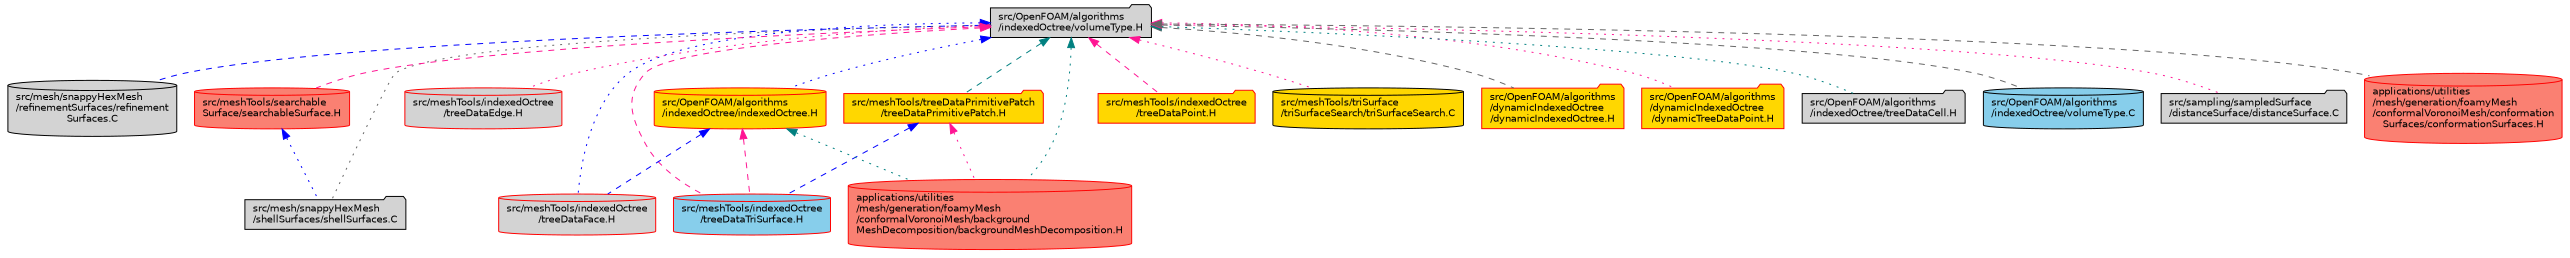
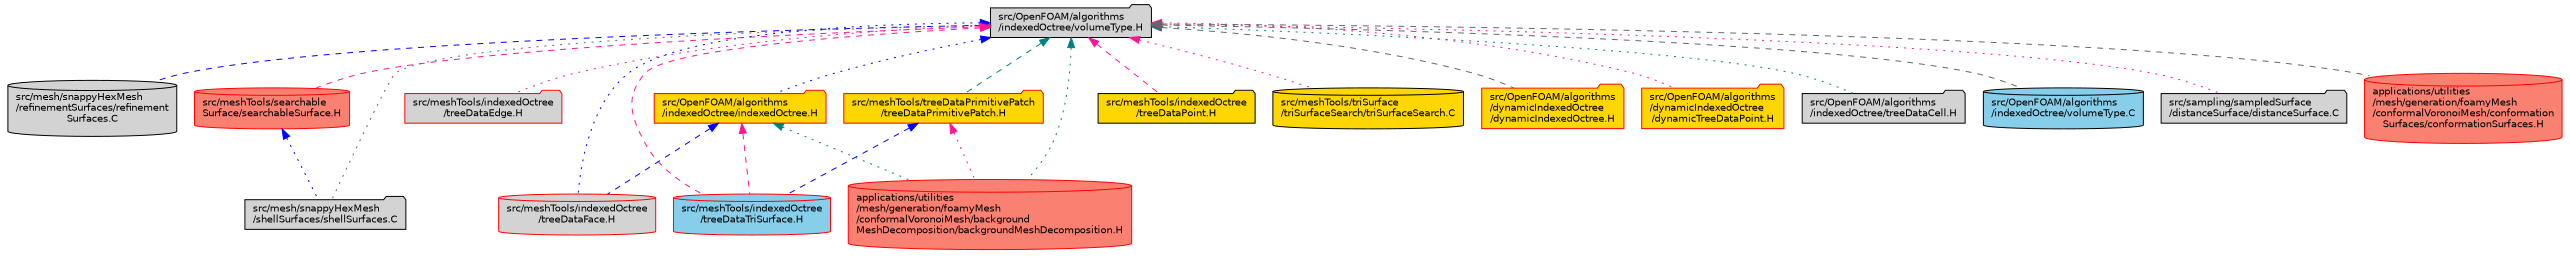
node "src/meshTools/indexedOctree /treeDataEdge.H": shape cylinder -> folder
node "src/OpenFOAM/algorithms /indexedOctree/indexedOctree.H": shape cylinder -> folder
node "src/meshTools/indexedOctree /treeDataPoint.H": color red -> black
